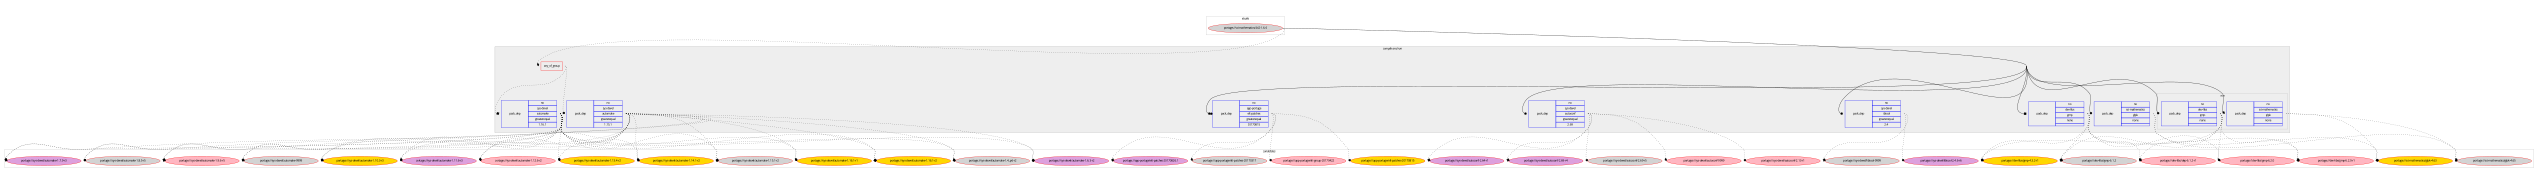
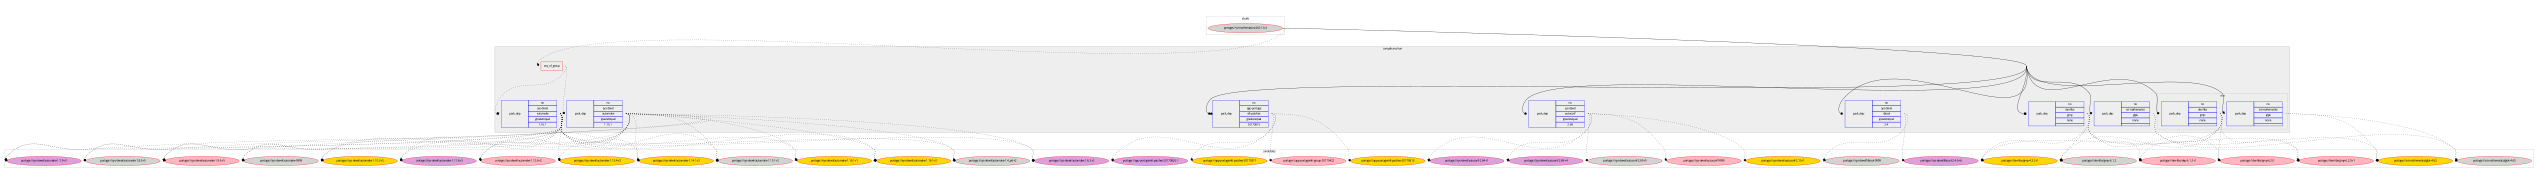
node "portage://app-portage/elt-patches-20170317": fillcolor lightgrey -> gold
node "portage://sys-devel/autoconf-2.13-r1": fillcolor lightpink -> gold
